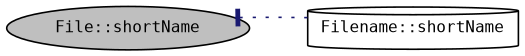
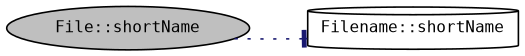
edge "Filename::shortName" -> "File::shortName": reversed
